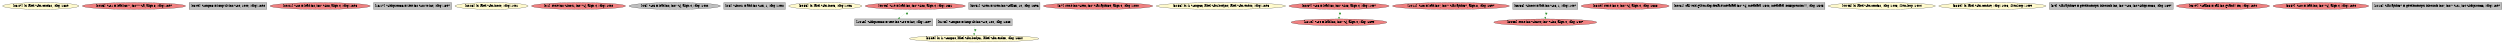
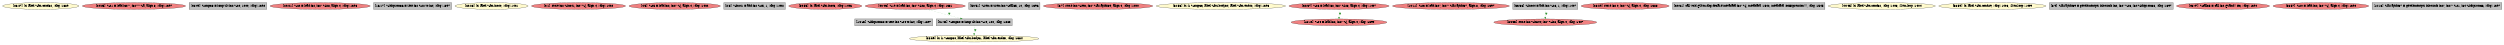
node "[4/5]  %25 = load i32, i32* %j, align 4, !dbg !1402": fillcolor grey -> lightcoral
node "[54/55]  br label %for.inc43, !dbg !1406": fillcolor lemonchiffon -> lightcoral
edge "[40/43]  %19 = load i32, i32* %i28, align 4, !dbg !1381" -> "[14/15]  %idxprom38 = zext i32 %24 to i64, !dbg !1397": now "[40/43]  %19 = load i32, i32* %i28, align 4, !dbg !1381" -> "[41/42]  %cmp30 = icmp ult i32 %19, 100, !dbg !1383"
